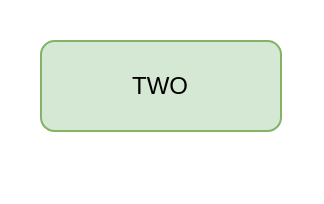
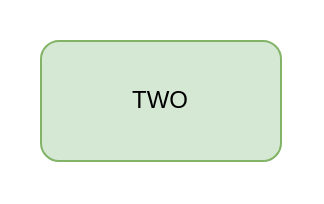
node "TWO": size 240x90 -> 240x120
